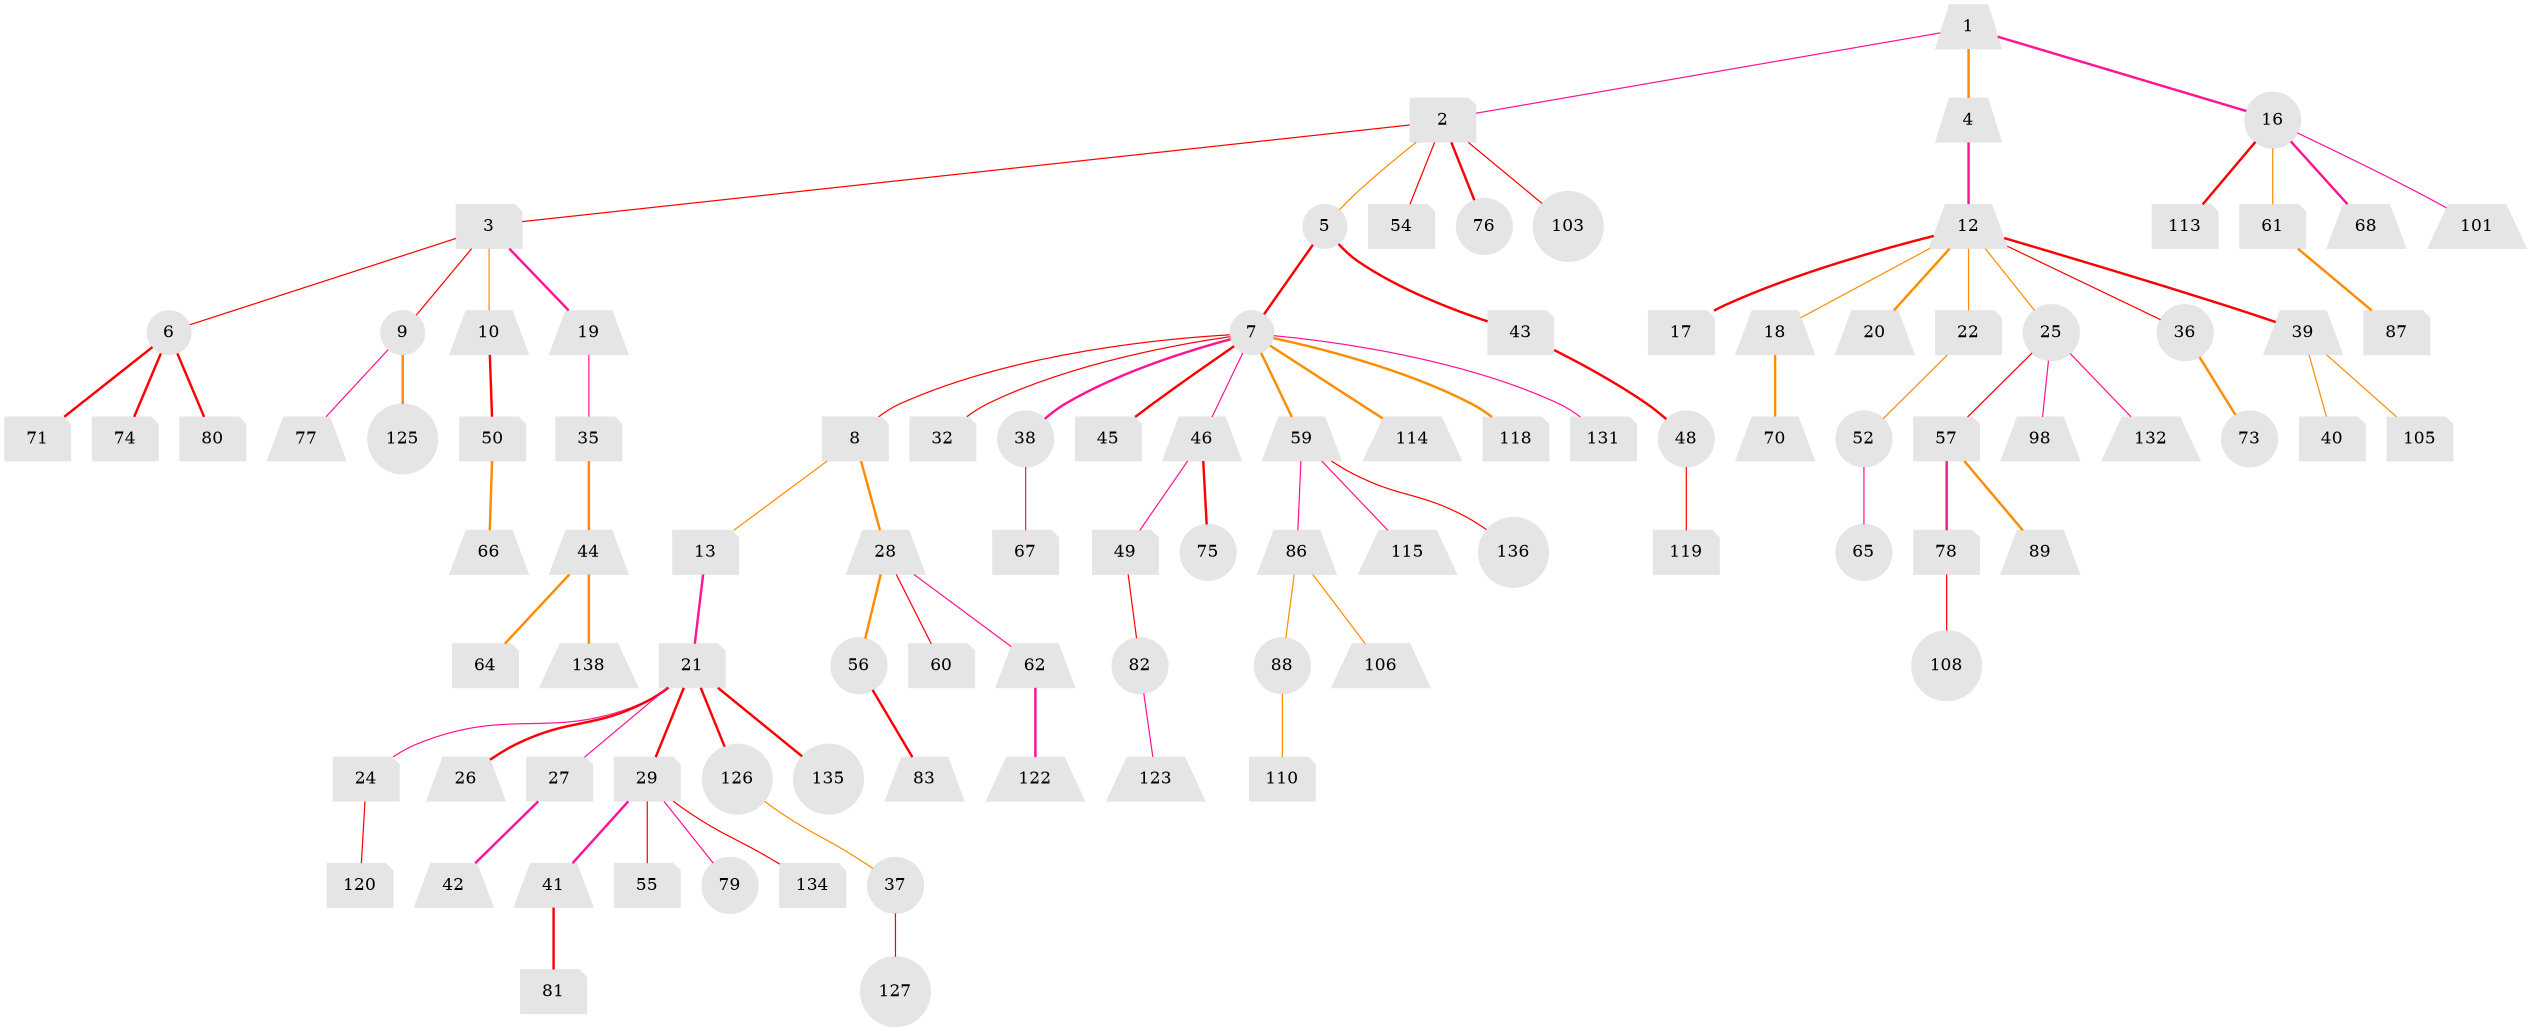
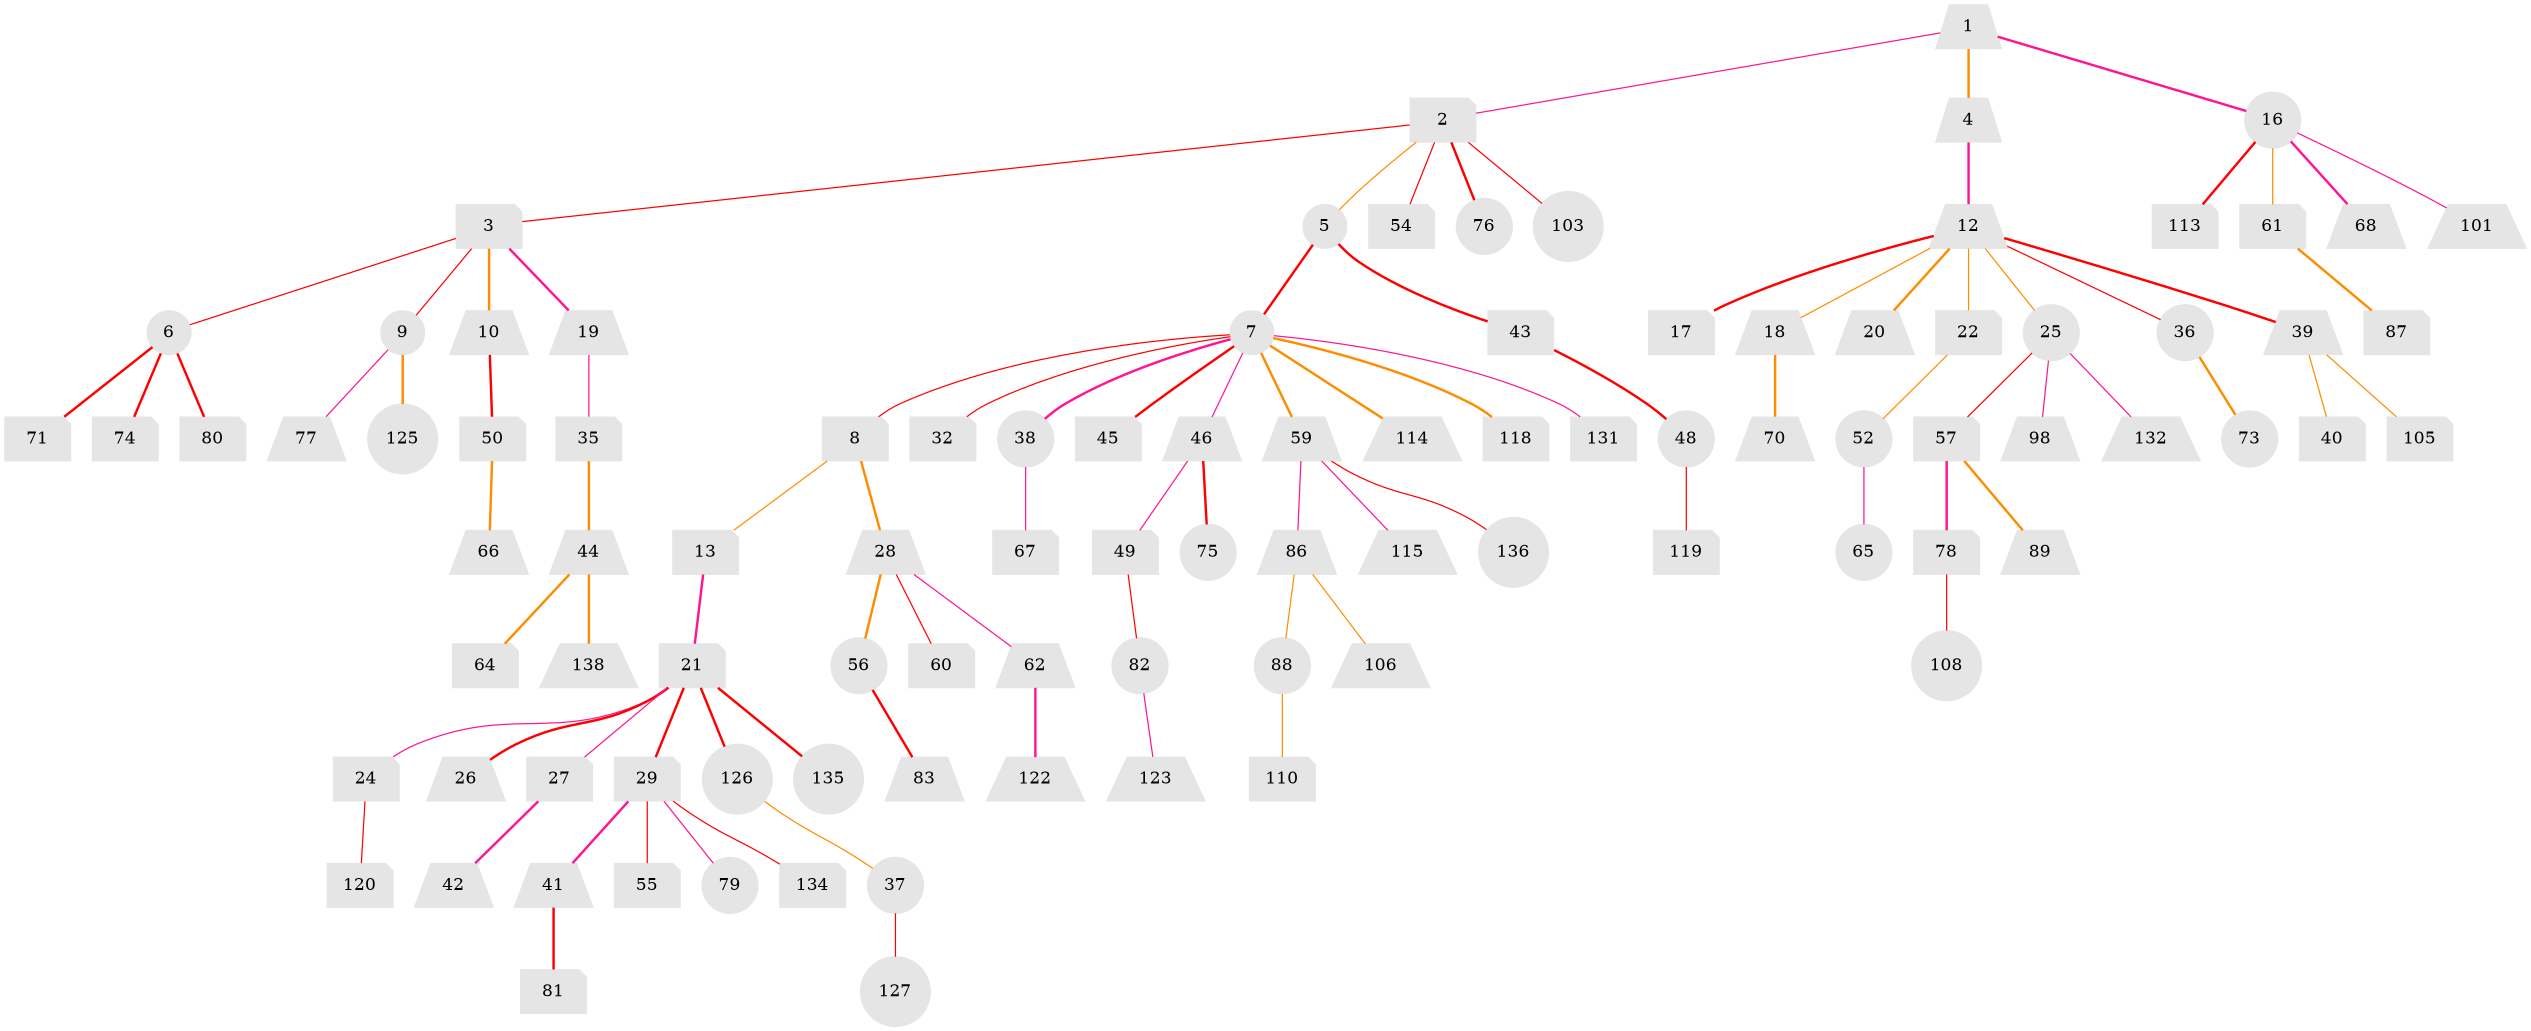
edge "3" -- "10": style solid -> bold
